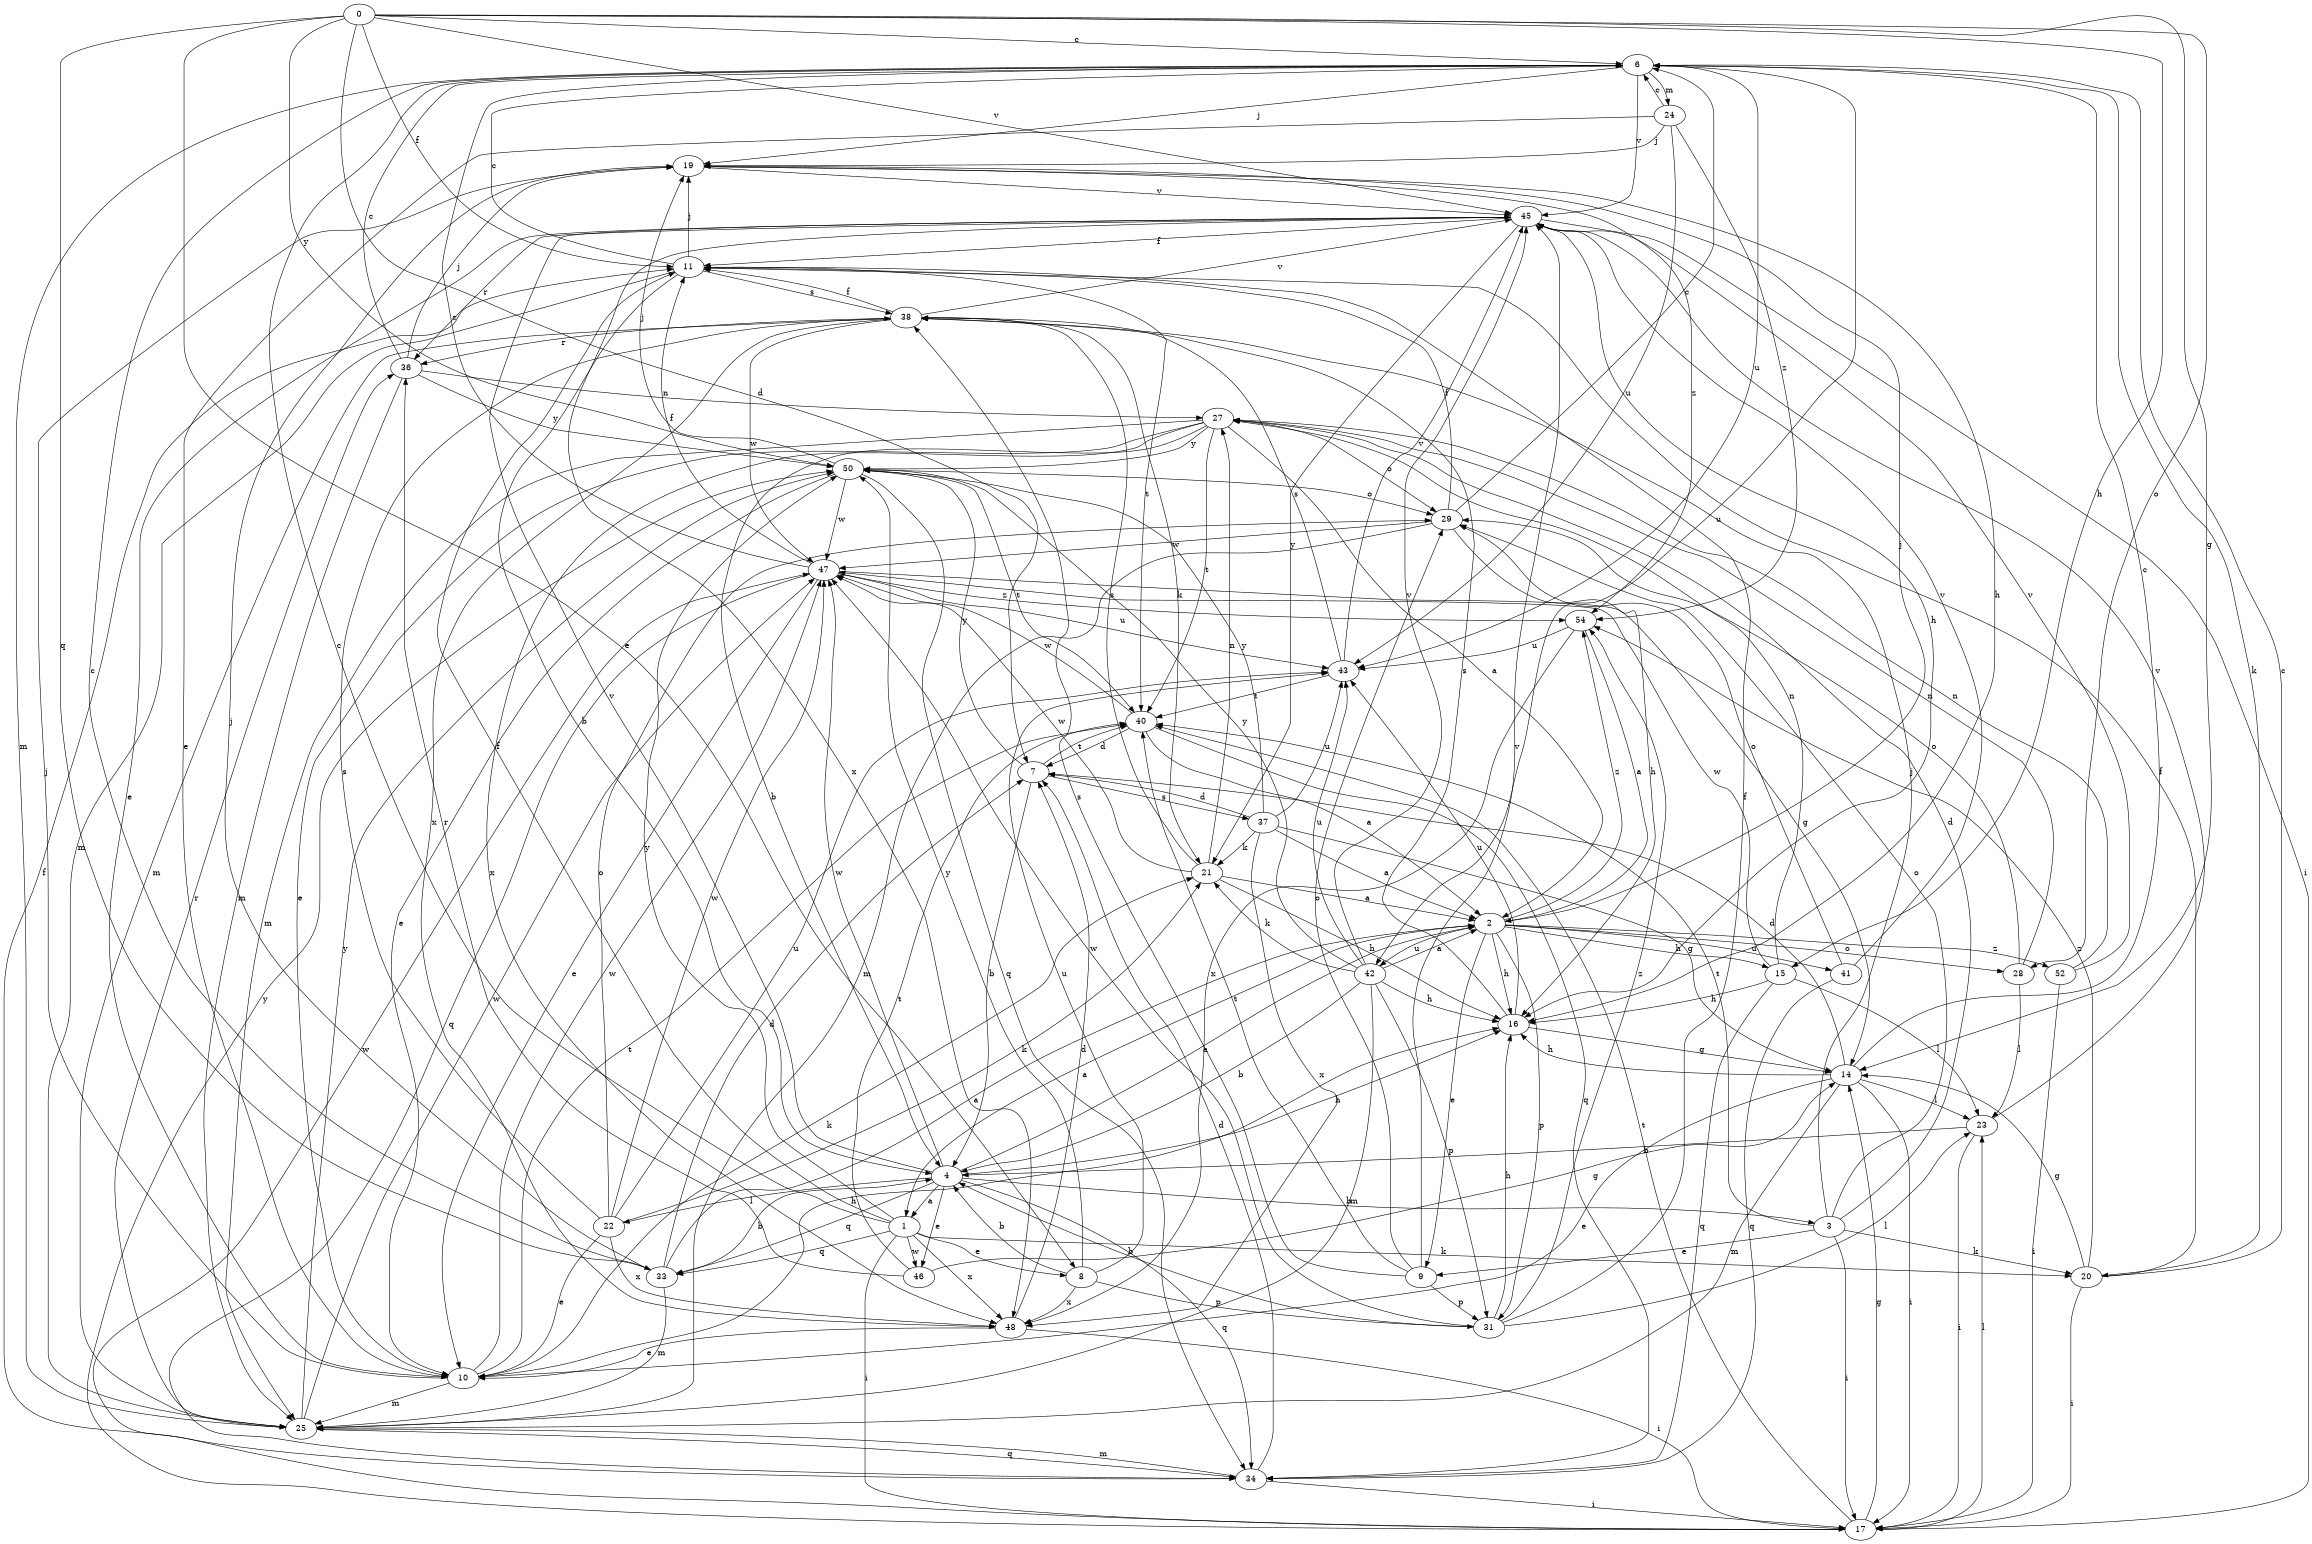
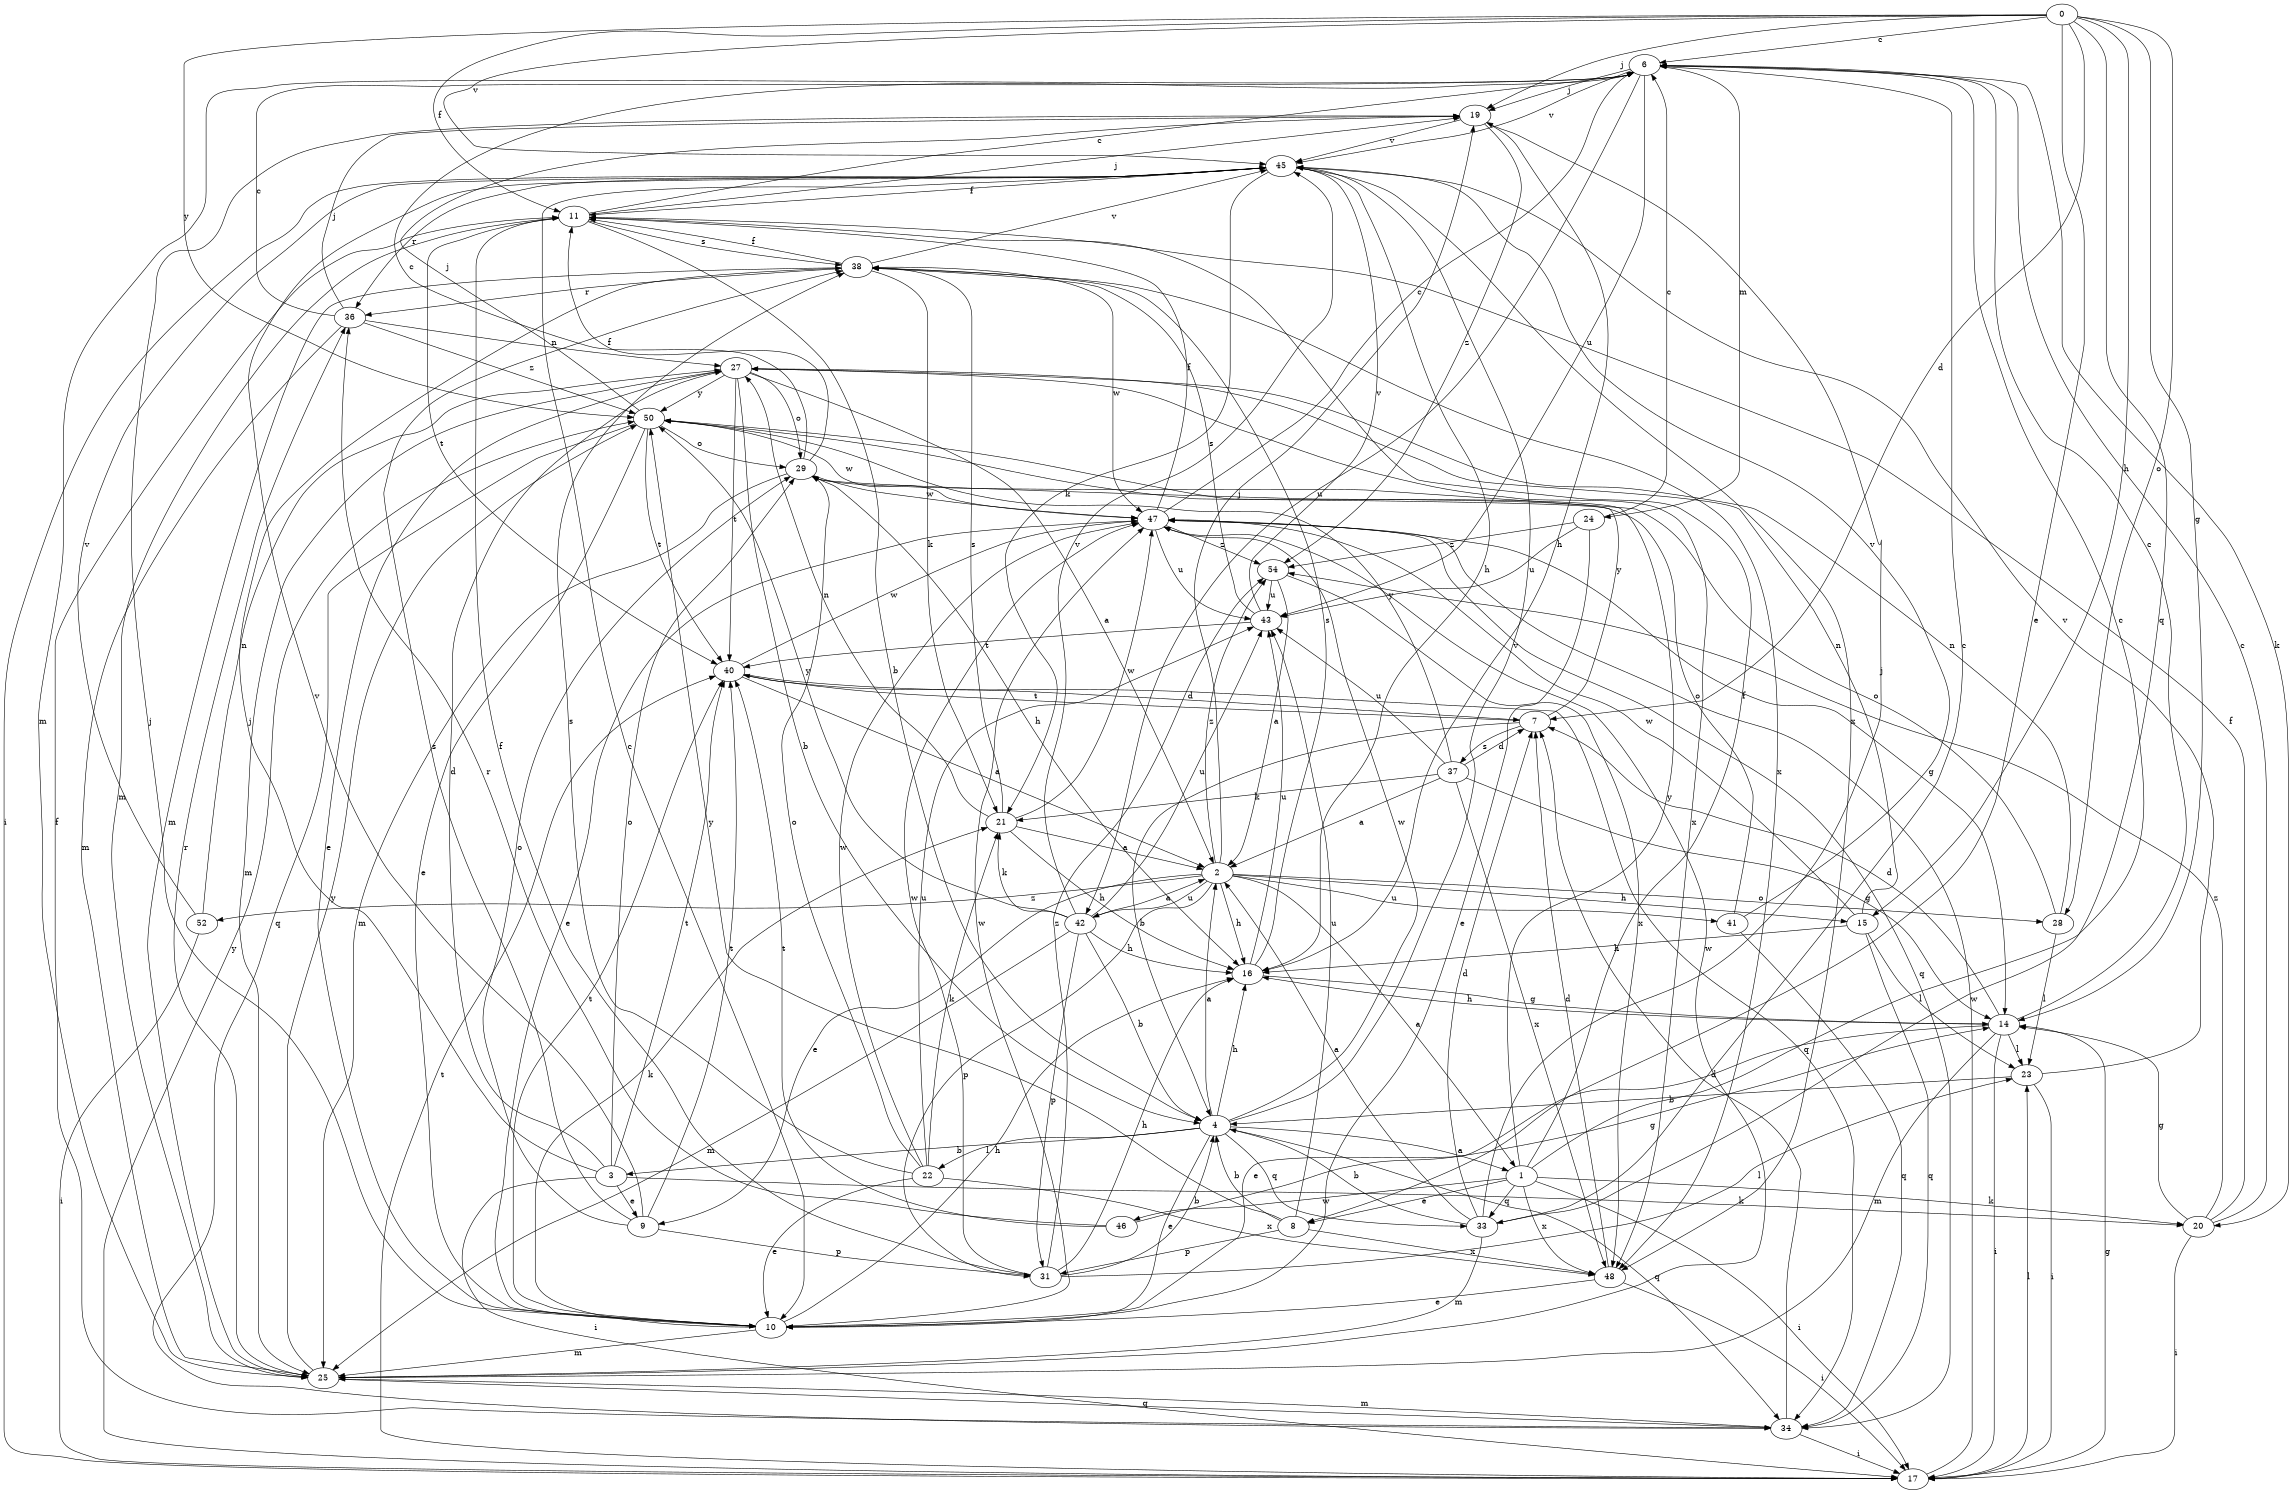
edge "24" -> "19": now "0" -> "19"
edge "36" -> "50": label "y" -> "z"
edge "45" -> "21": label "y" -> "k"
edge "45" -> "10": label "e" -> "c"
edge "4" -> "46": now "4" -> "10"
